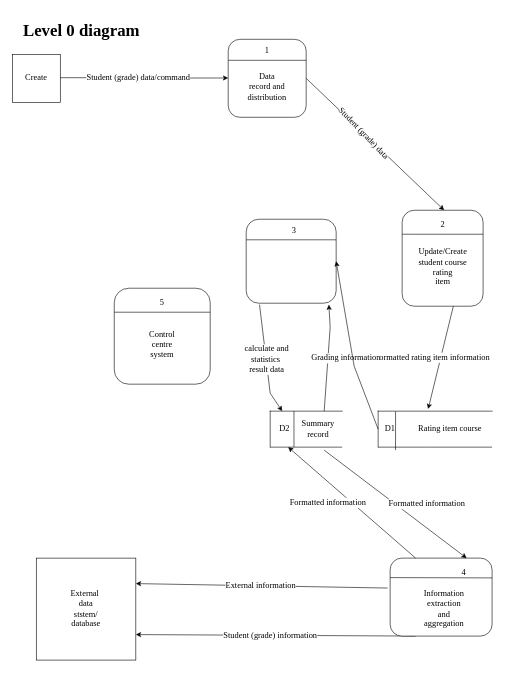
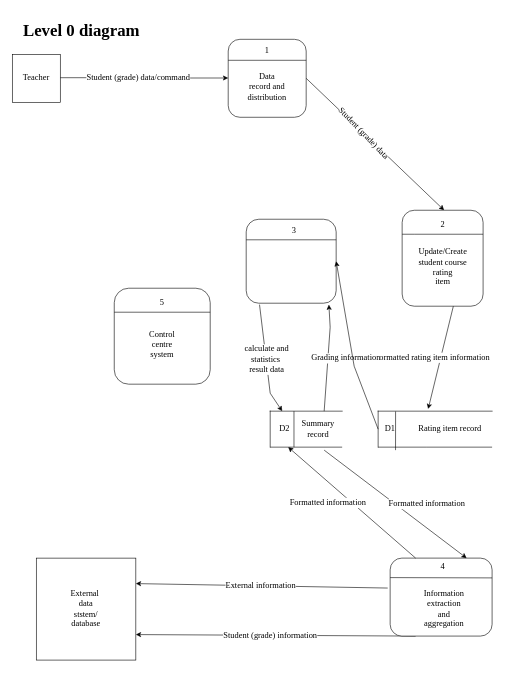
node "Create": label "Create" -> "Teacher"
node "Rating item course": label "Rating item course" -> "Rating item record"
node "4": moved (464, 573) -> (443, 567)
